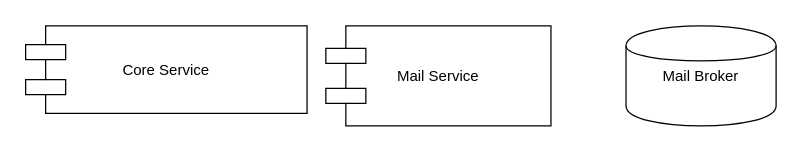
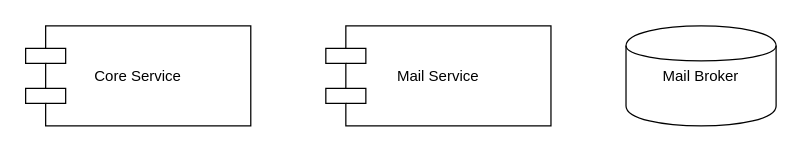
node "Core Service": size 281x88 -> 225x100
